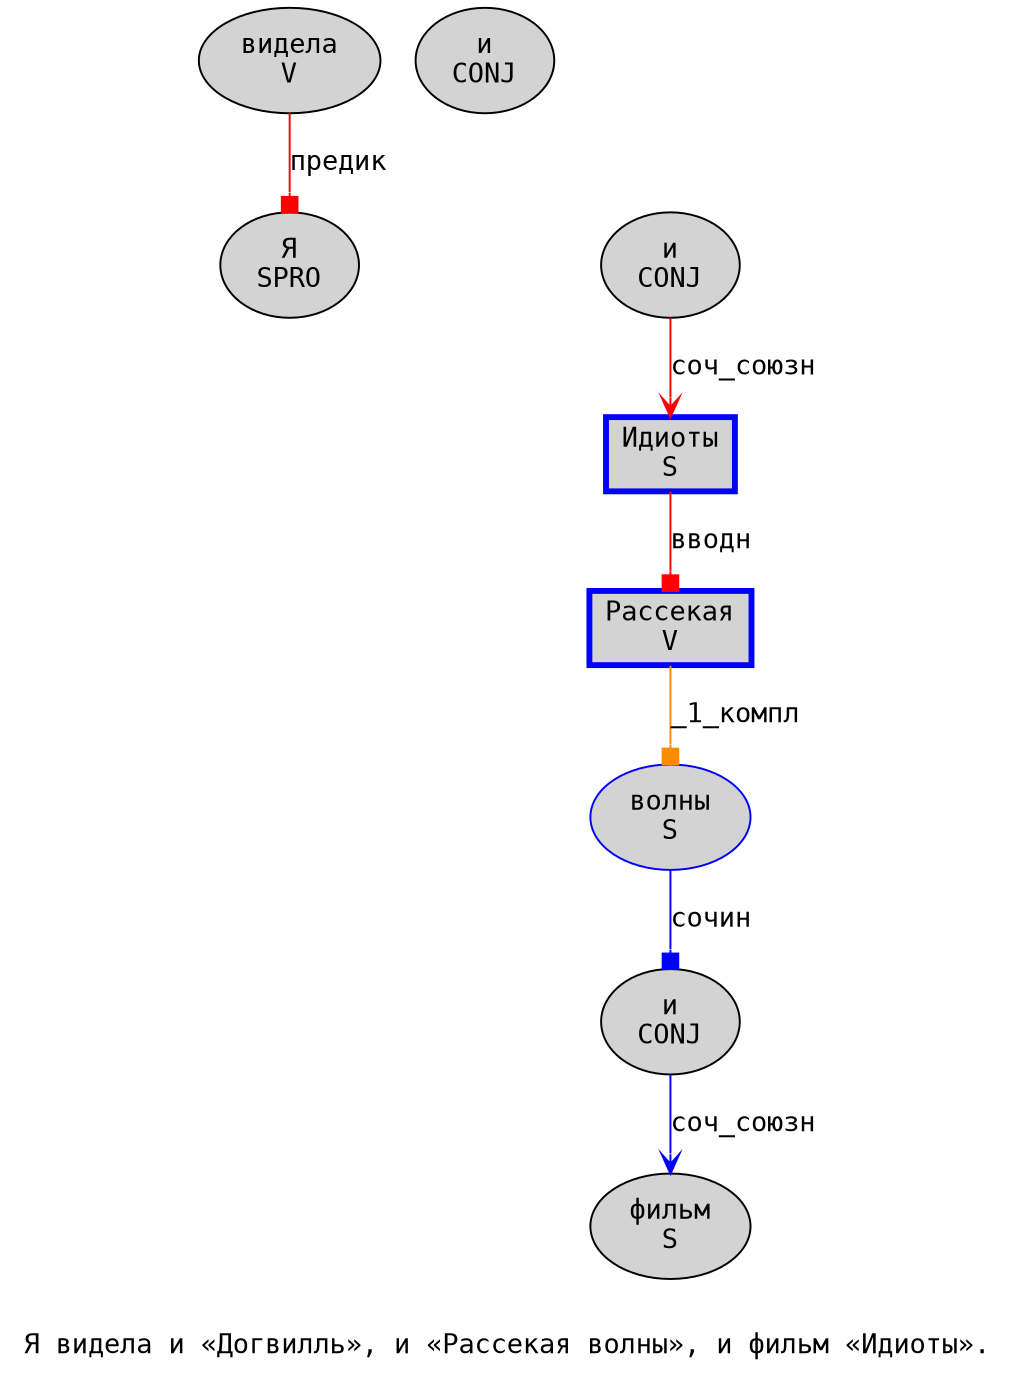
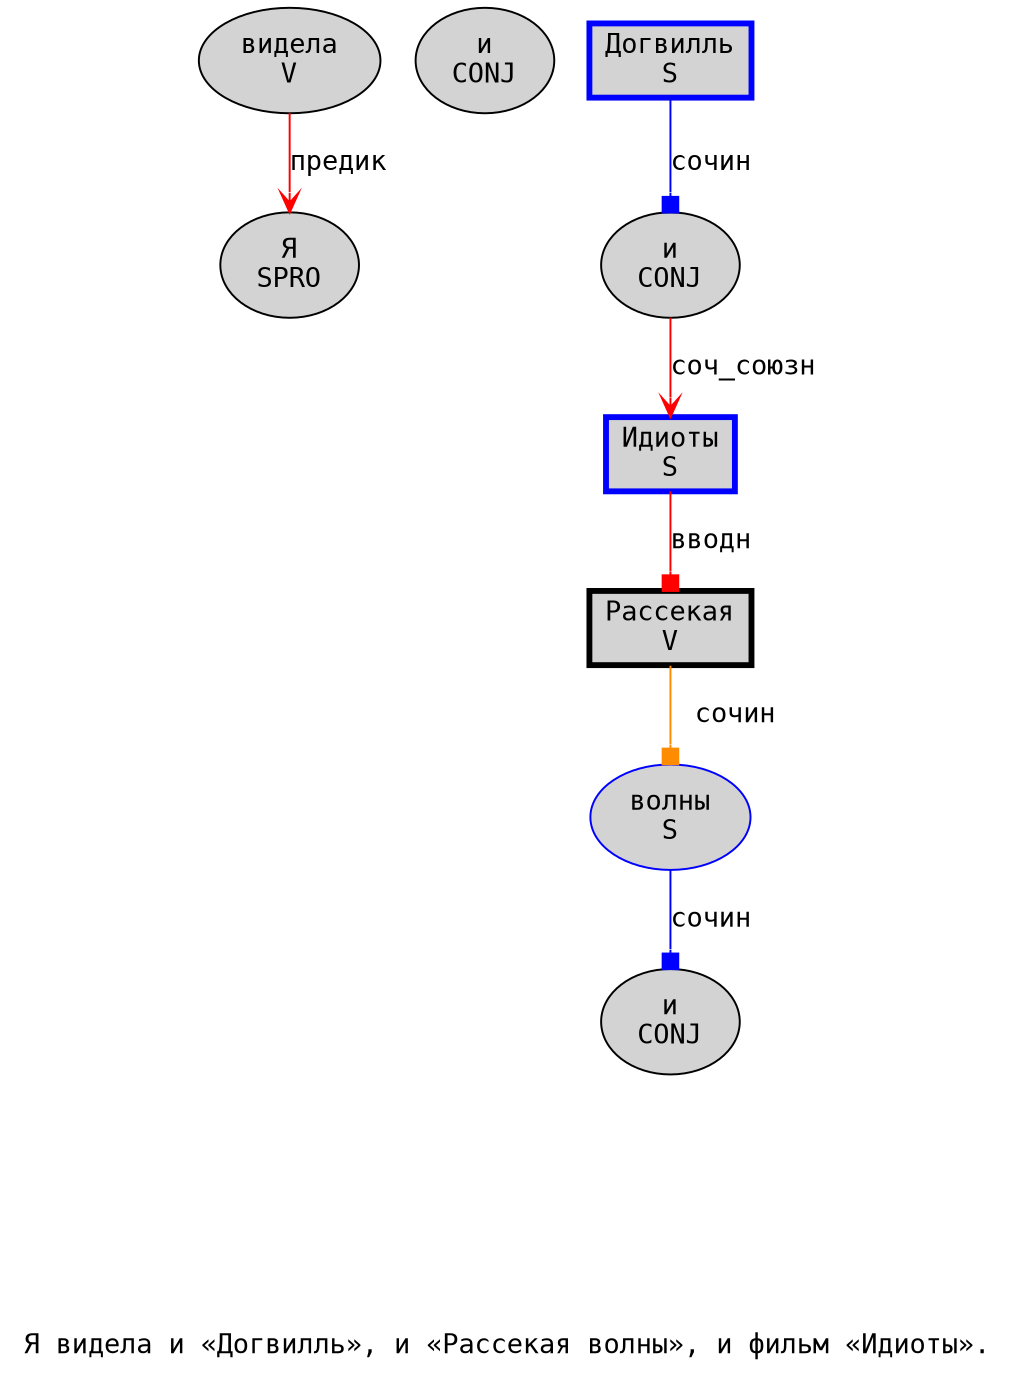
node "Догвилль S": added
edge "видела V" -> "Я SPRO": arrowhead box -> vee
node "Рассекая V": color blue -> black
edge "Рассекая V" -> "волны S": label "_1_компл" -> "сочин"
node "фильм S": removed
